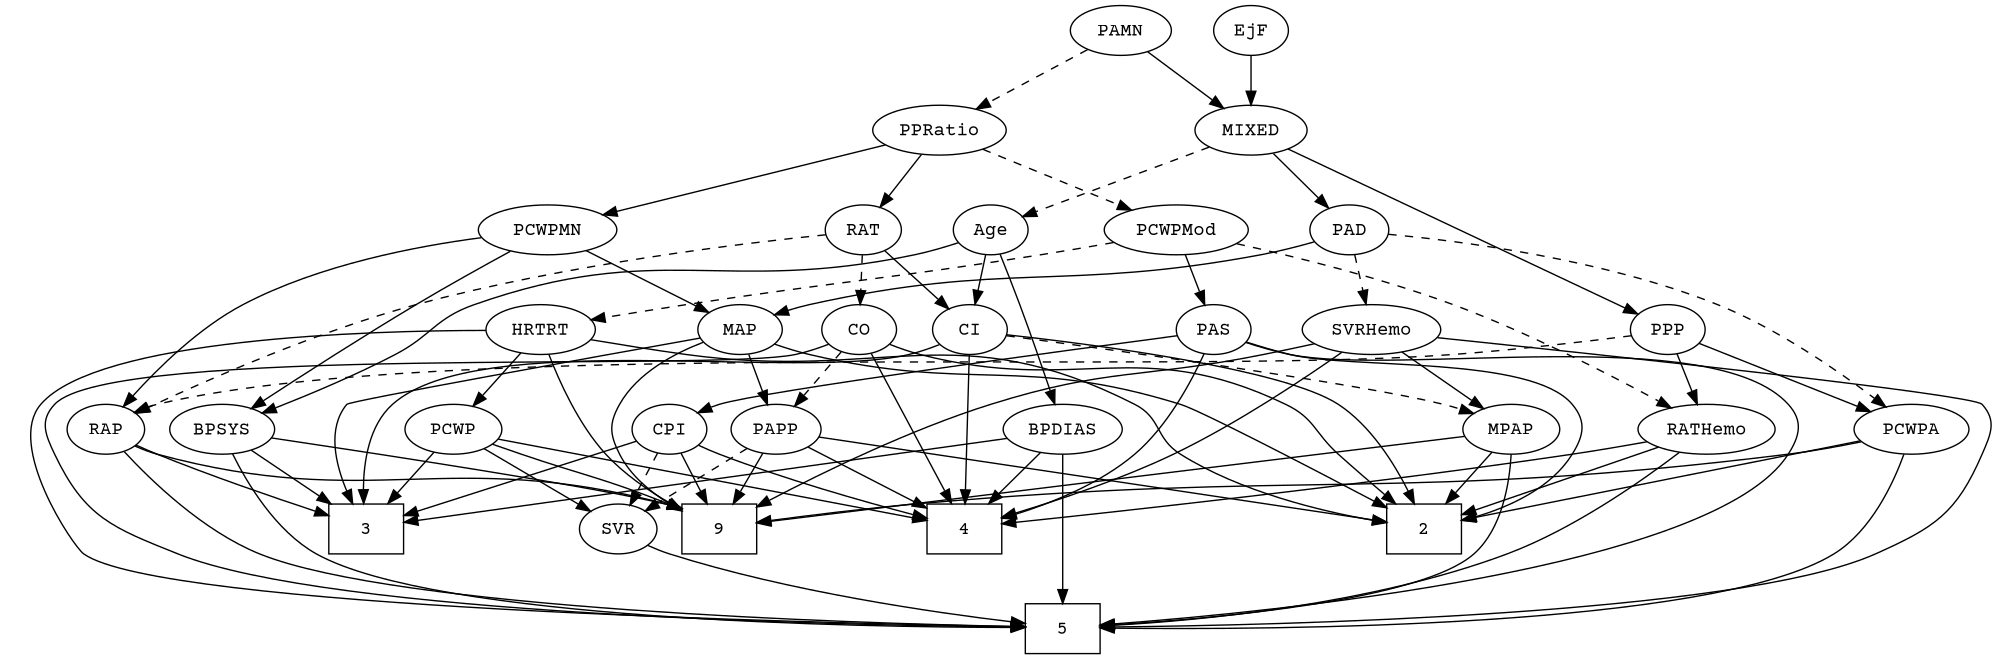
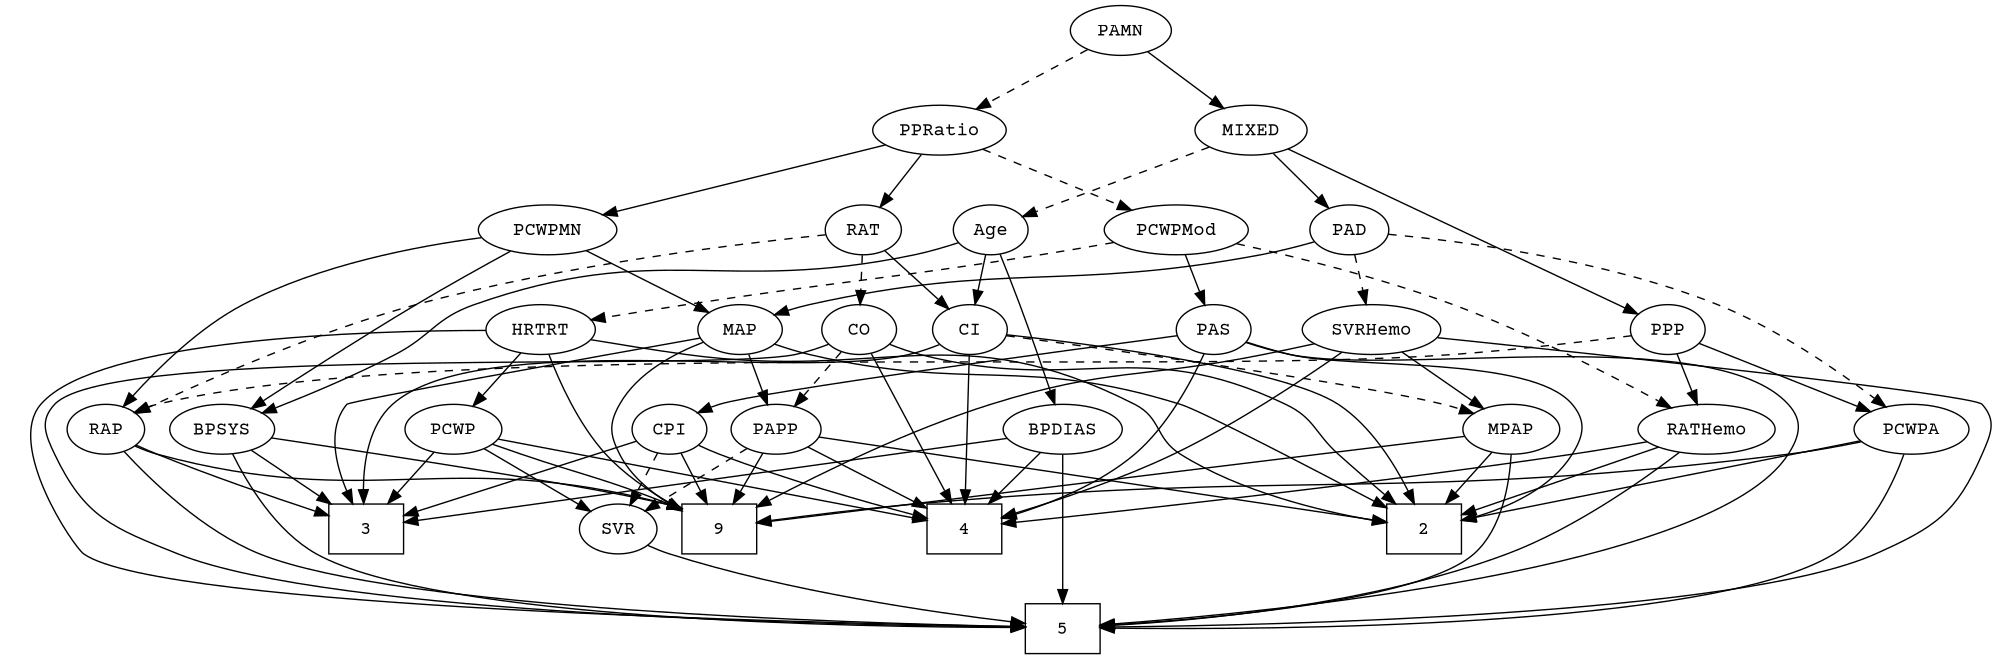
node "EjF": removed
